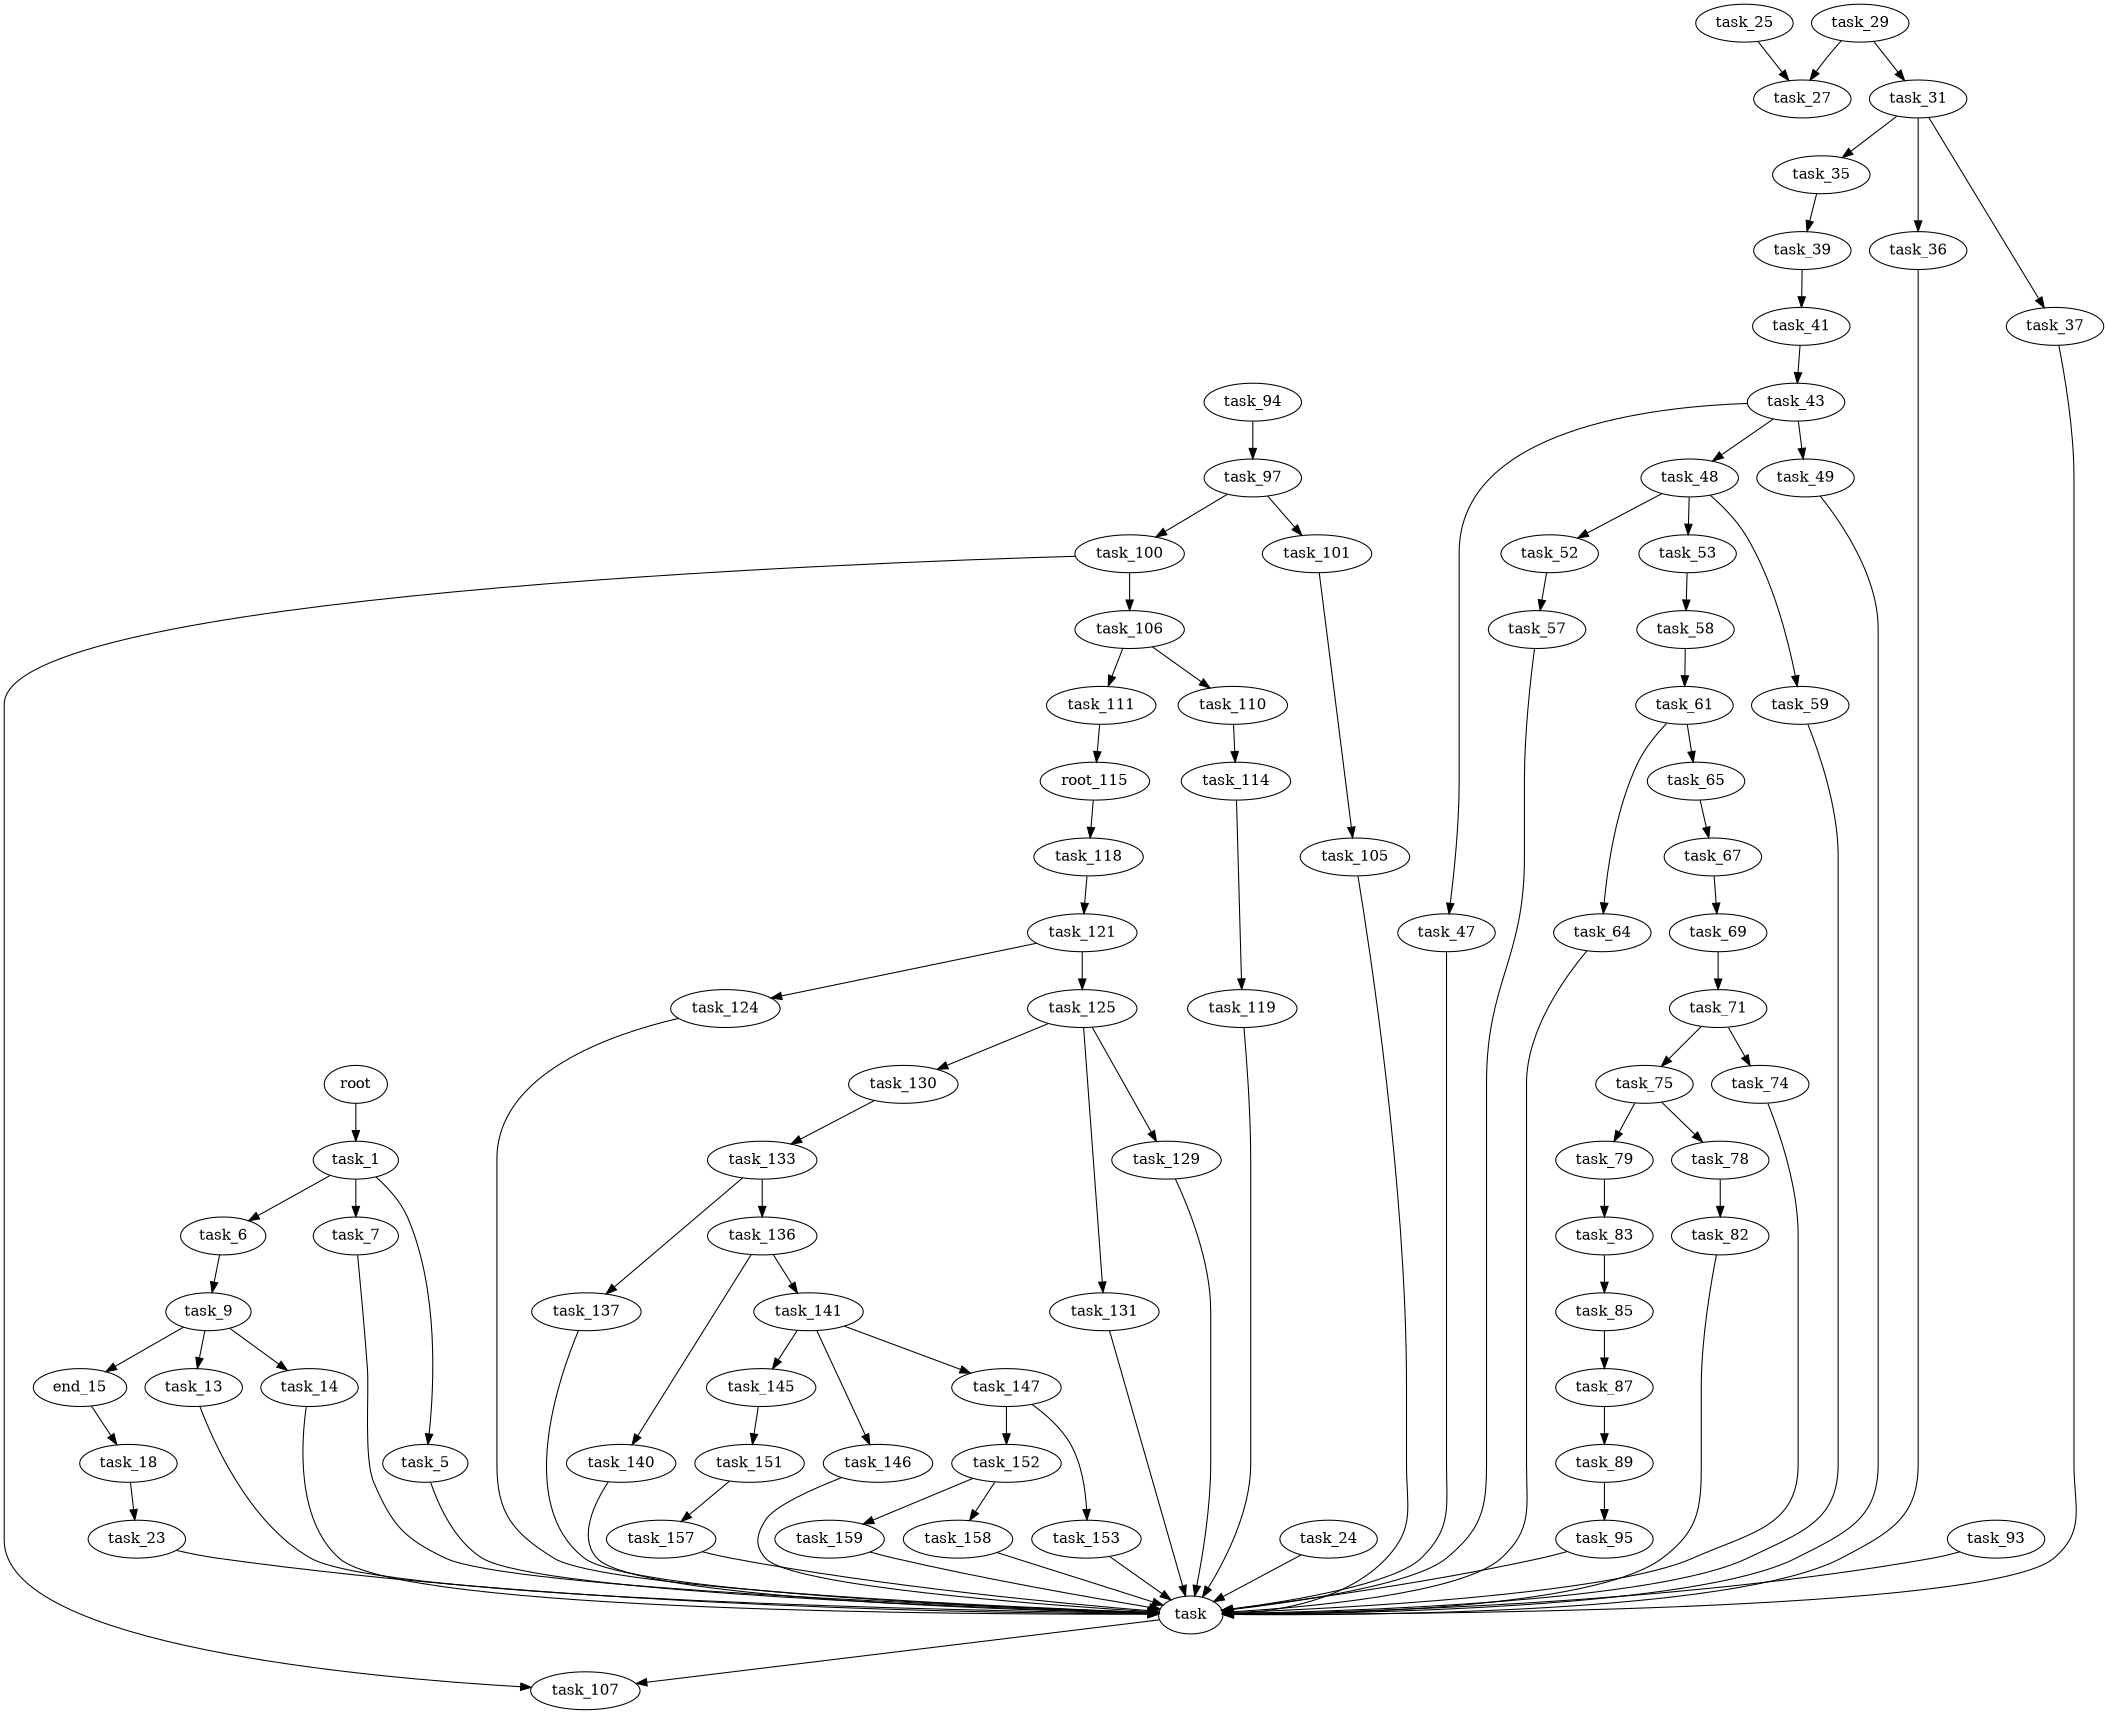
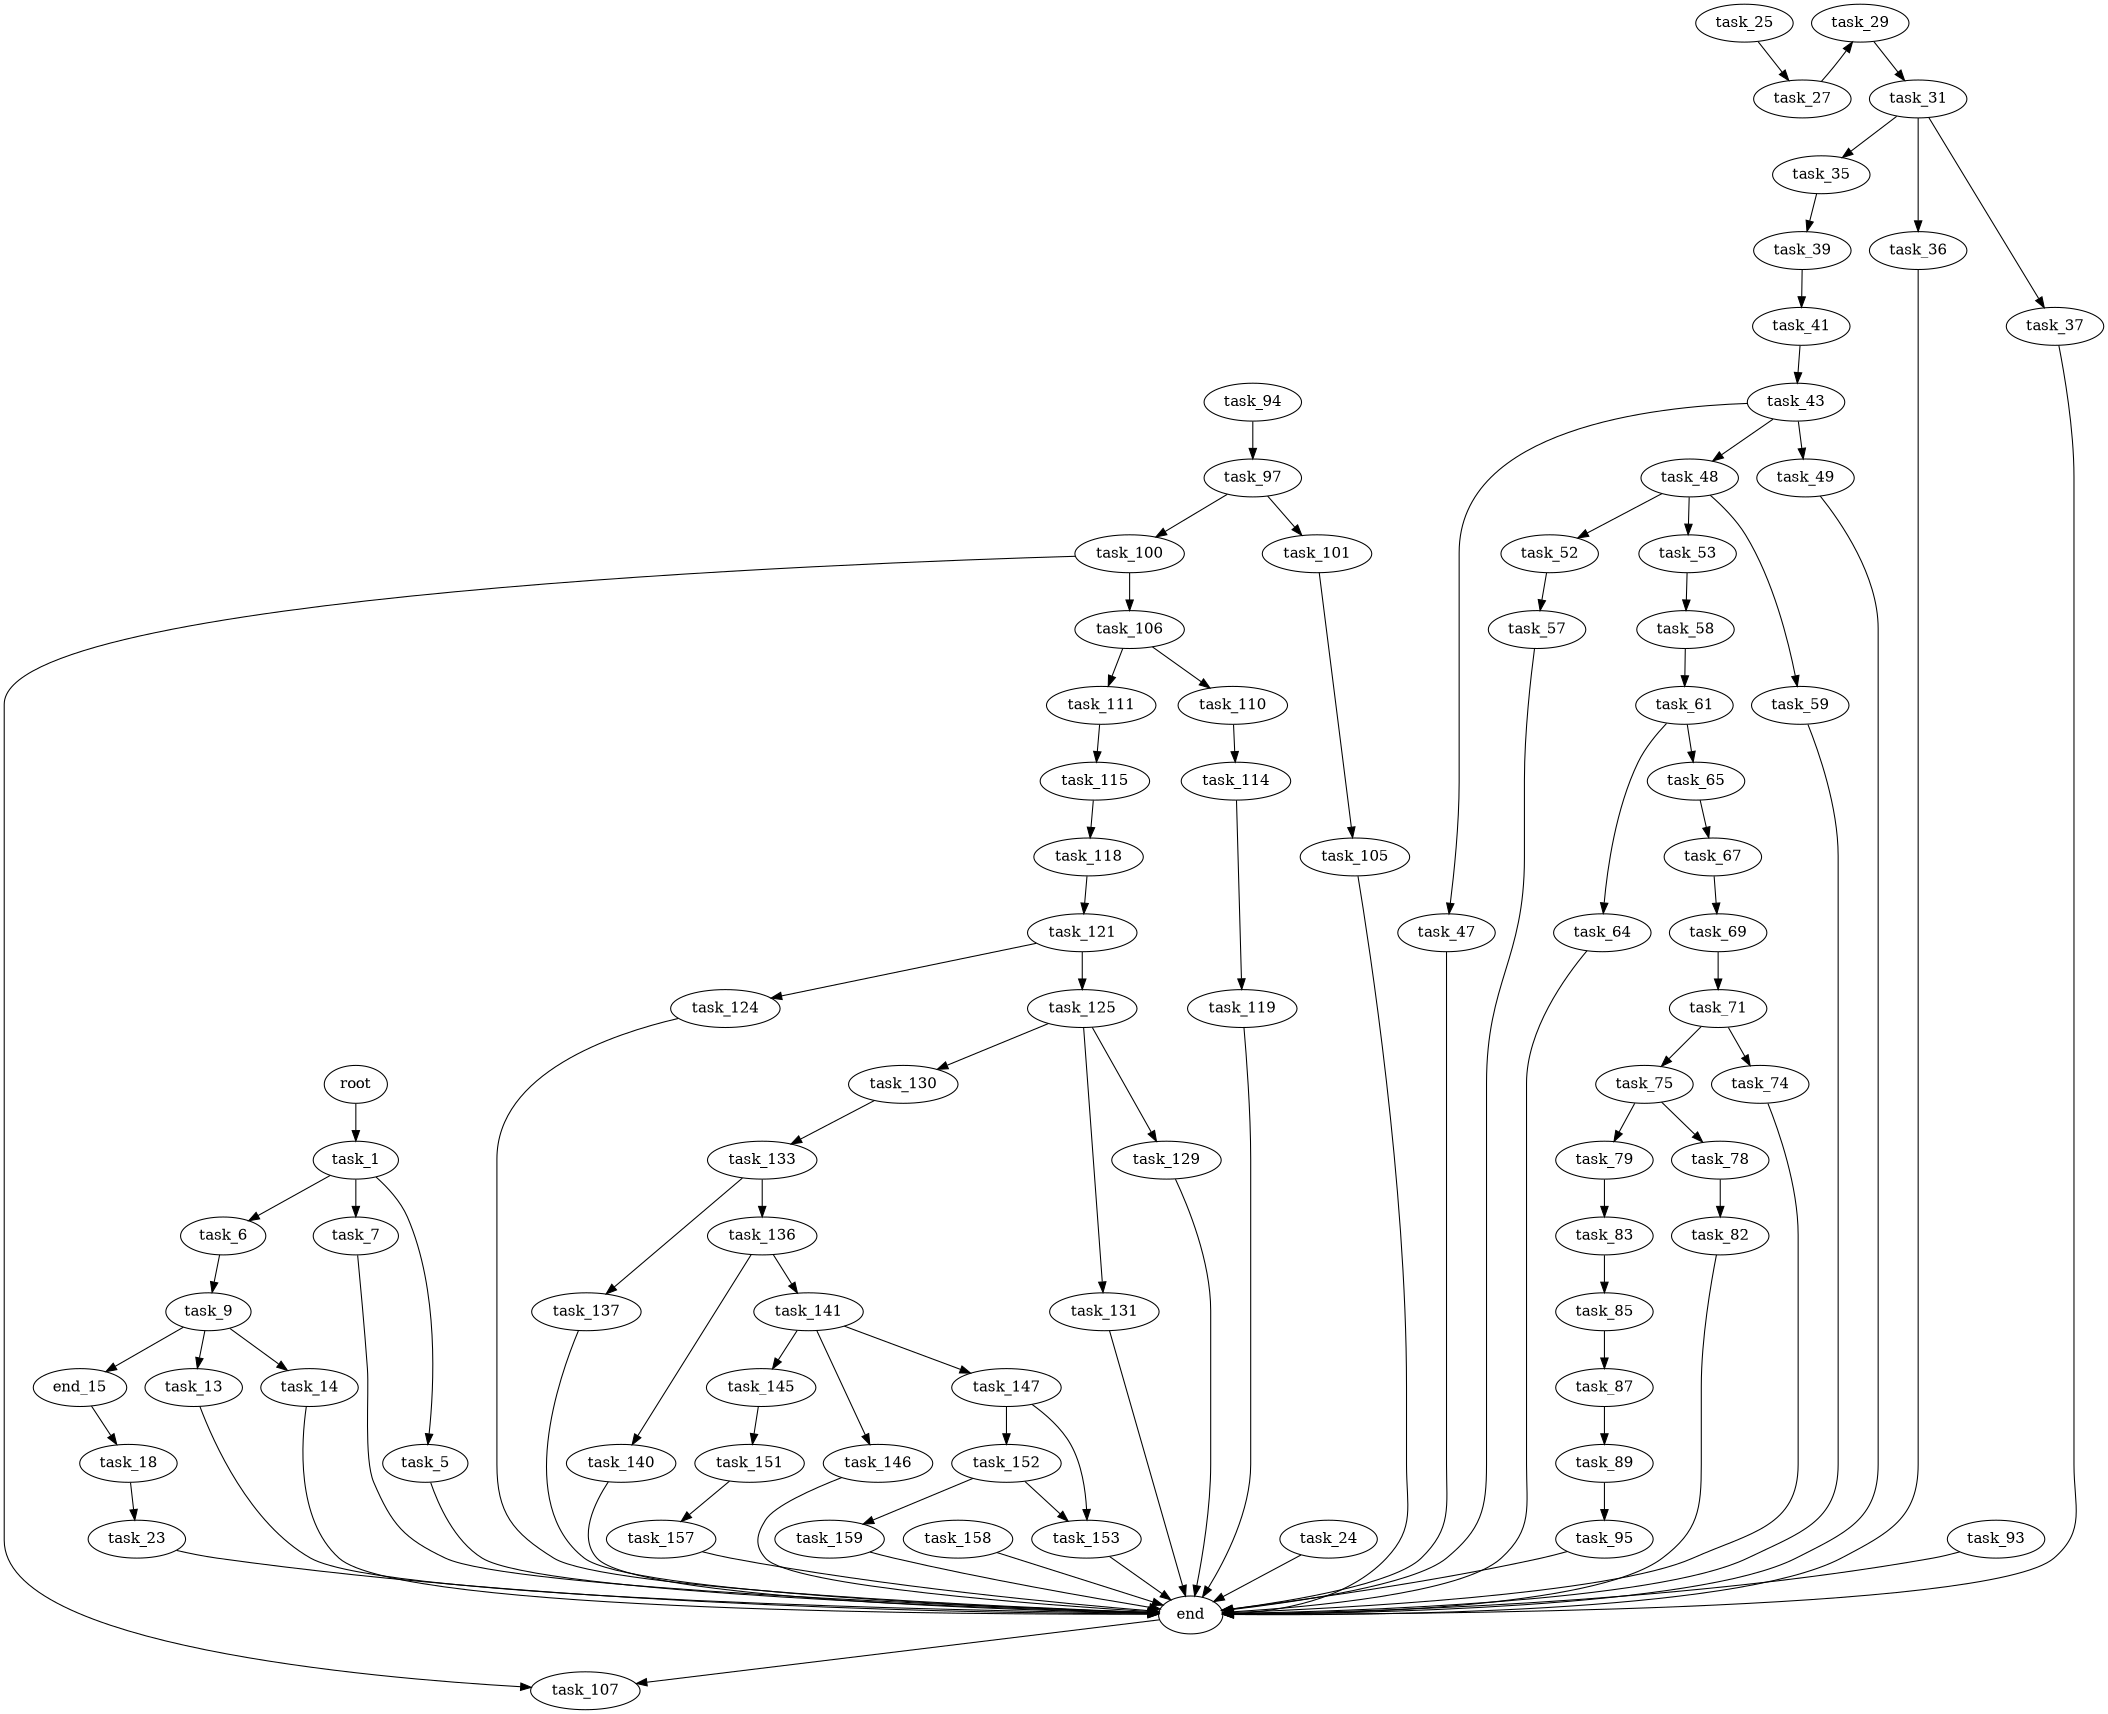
edge "task_29" -> "task_27": reversed
node "root_115": label "root_115" -> "task_115"
edge "task_152" -> "task_158": now "task_152" -> "task_153"
node "task": label "task" -> "end"
